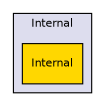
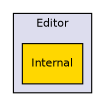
cluster "Internal": label "Internal" -> "Editor"
